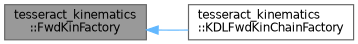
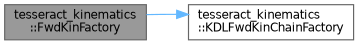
edge "tesseract_kinematics ::KDLFwdKinChainFactory" -> "tesseract_kinematics ::FwdKinFactory": reversed
